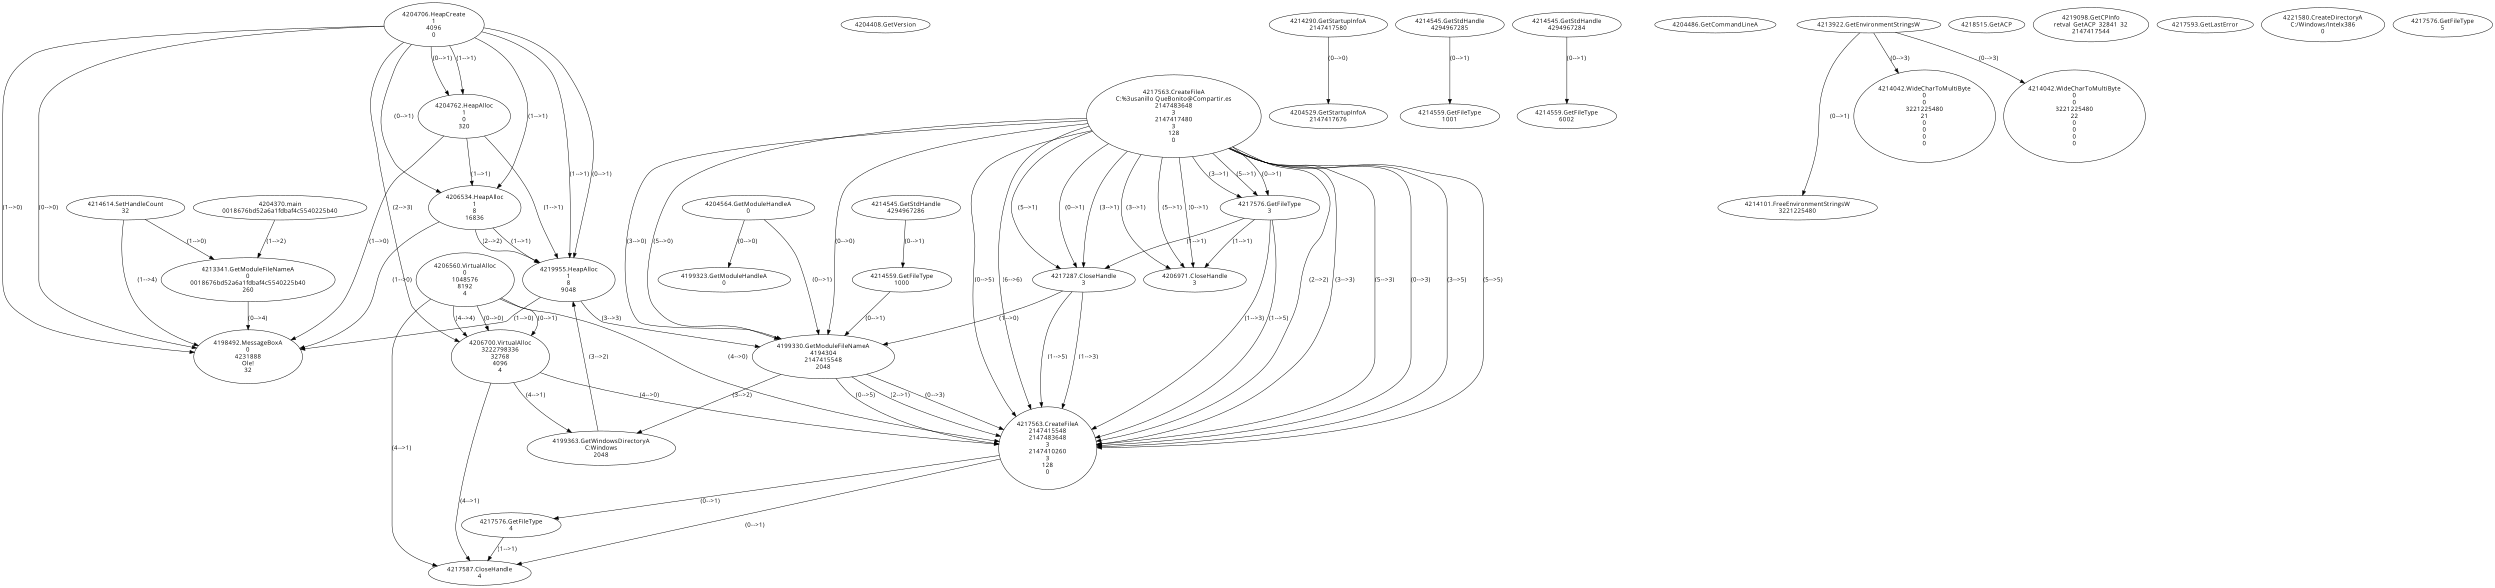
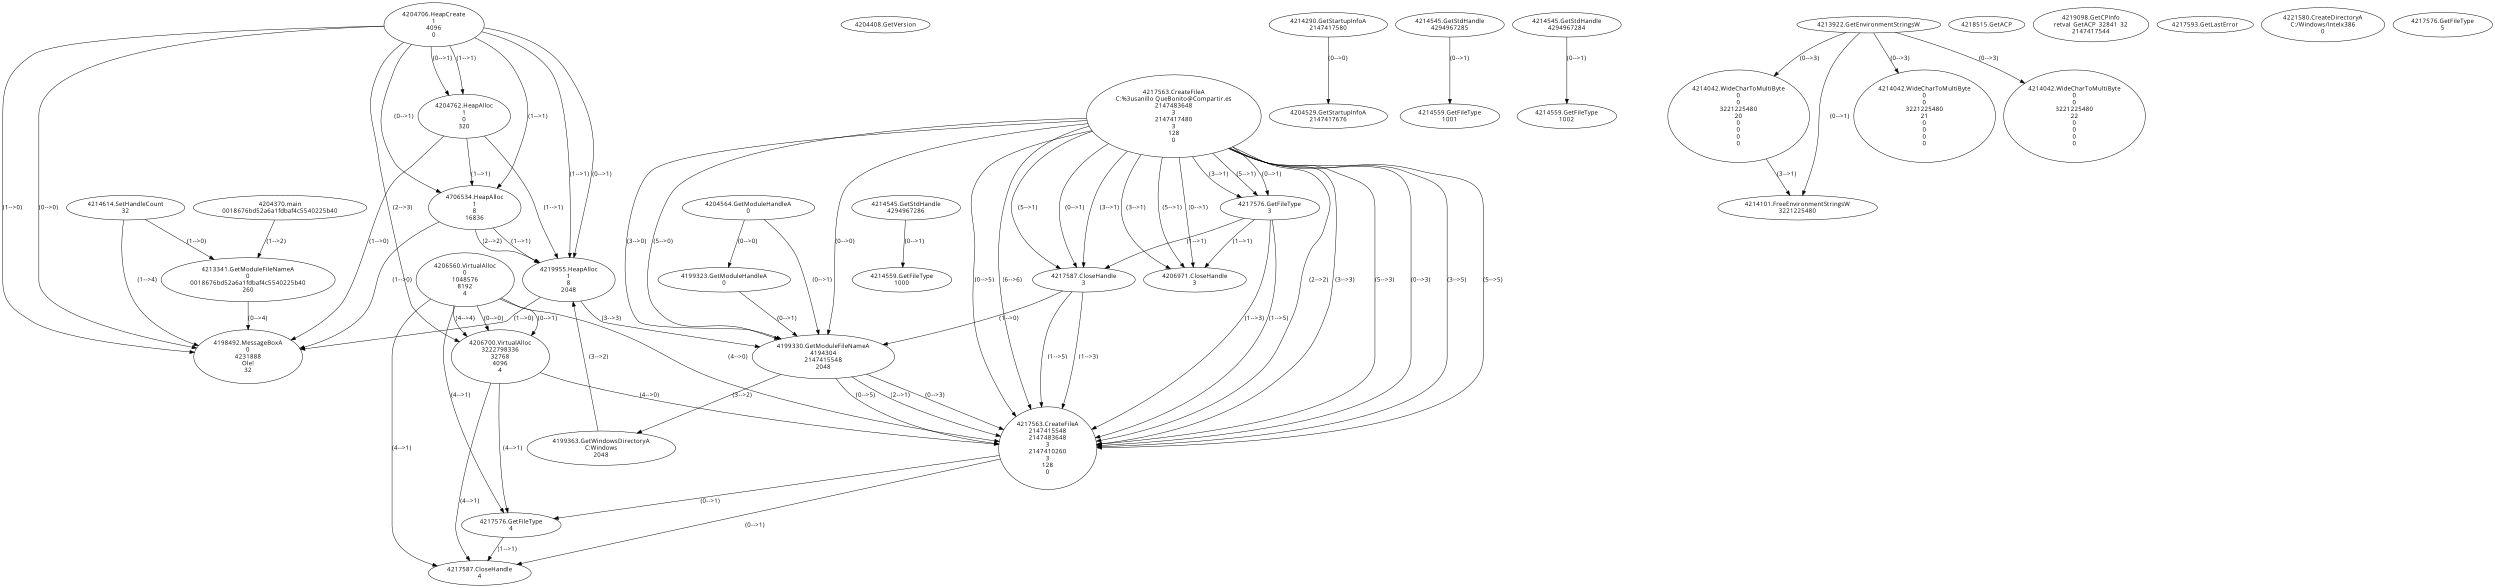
node "4204486.GetCommandLineA": removed
node "4214559.GetFileType 6002": label "4214559.GetFileType 6002" -> "4214559.GetFileType 1002"
node "4214042.WideCharToMultiByte 0 0 3221225480 20 0 0 0 0": added
node "4206534.HeapAlloc 1 8 16836": label "4206534.HeapAlloc 1 8 16836" -> "4706534.HeapAlloc 1 8 16836"
node "4219955.HeapAlloc 1 8 9048": label "4219955.HeapAlloc 1 8 9048" -> "4219955.HeapAlloc 1 8 2048"
node "4217287.CloseHandle 3": label "4217287.CloseHandle 3" -> "4217587.CloseHandle 3"
edge "4214559.GetFileType 1000" -> "4199330.GetModuleFileNameA 4194304 2147415548 2048": now "4199323.GetModuleHandleA 0" -> "4199330.GetModuleFileNameA 4194304 2147415548 2048"
edge "4206700.VirtualAlloc 3222798336 32768 4096 4" -> "4199363.GetWindowsDirectoryA C:Windows 2048": now "4206700.VirtualAlloc 3222798336 32768 4096 4" -> "4217576.GetFileType 4"
edge "4206560.VirtualAlloc 0 1048576 8192 4" -> "4217576.GetFileType 4": added, label "(4-->1)"
